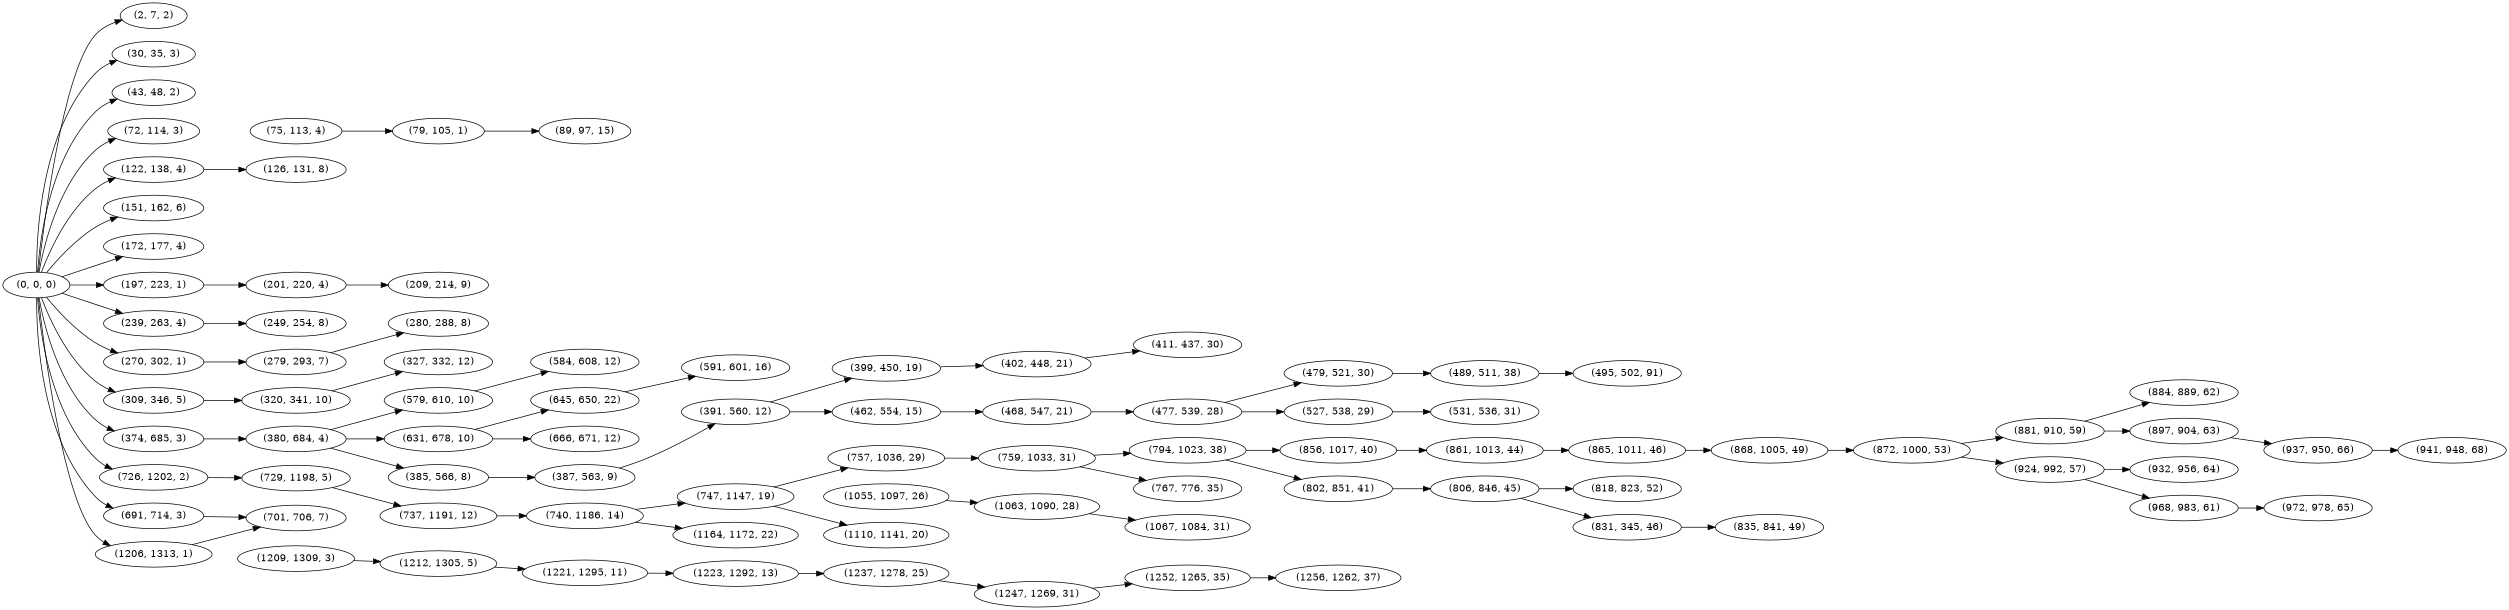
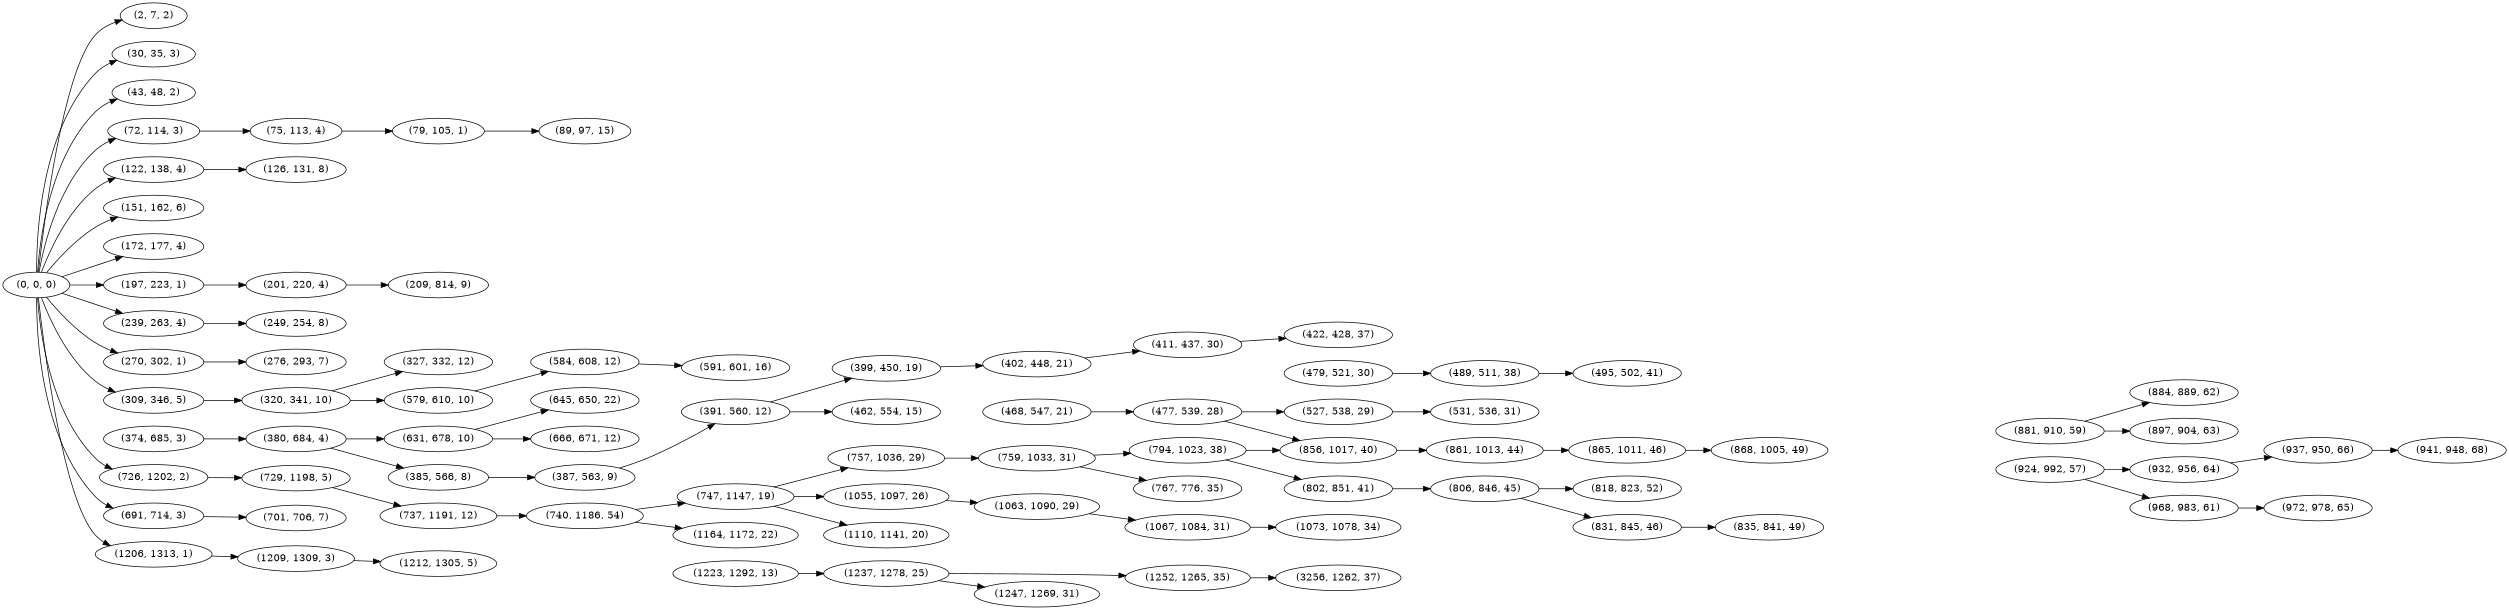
edge "(72, 114, 3)" -> "(75, 113, 4)": added
node "(209, 214, 9)": label "(209, 214, 9)" -> "(209, 814, 9)"
node "(280, 288, 8)": removed
node "(422, 428, 37)": added
node "(279, 293, 7)": label "(279, 293, 7)" -> "(276, 293, 7)"
edge "(0, 0, 0)" -> "(374, 685, 3)": removed
node "(495, 502, 91)": label "(495, 502, 91)" -> "(495, 502, 41)"
edge "(645, 650, 22)" -> "(591, 601, 16)": now "(584, 608, 12)" -> "(591, 601, 16)"
edge "(477, 539, 28)" -> "(479, 521, 30)": now "(477, 539, 28)" -> "(856, 1017, 40)"
edge "(462, 554, 15)" -> "(468, 547, 21)": removed
edge "(380, 684, 4)" -> "(579, 610, 10)": now "(320, 341, 10)" -> "(579, 610, 10)"
edge "(897, 904, 63)" -> "(937, 950, 66)": now "(932, 956, 64)" -> "(937, 950, 66)"
node "(872, 1000, 53)": removed
edge "(747, 1147, 19)" -> "(1055, 1097, 26)": added
node "(1063, 1090, 28)": label "(1063, 1090, 28)" -> "(1063, 1090, 29)"
node "(740, 1186, 14)": label "(740, 1186, 14)" -> "(740, 1186, 54)"
node "(1073, 1078, 34)": added
node "(831, 345, 46)": label "(831, 345, 46)" -> "(831, 845, 46)"
edge "(1206, 1313, 1)" -> "(701, 706, 7)": now "(1206, 1313, 1)" -> "(1209, 1309, 3)"
node "(1221, 1295, 11)": removed
node "(1256, 1262, 37)": label "(1256, 1262, 37)" -> "(3256, 1262, 37)"
edge "(1247, 1269, 31)" -> "(1252, 1265, 35)": now "(1237, 1278, 25)" -> "(1252, 1265, 35)"
